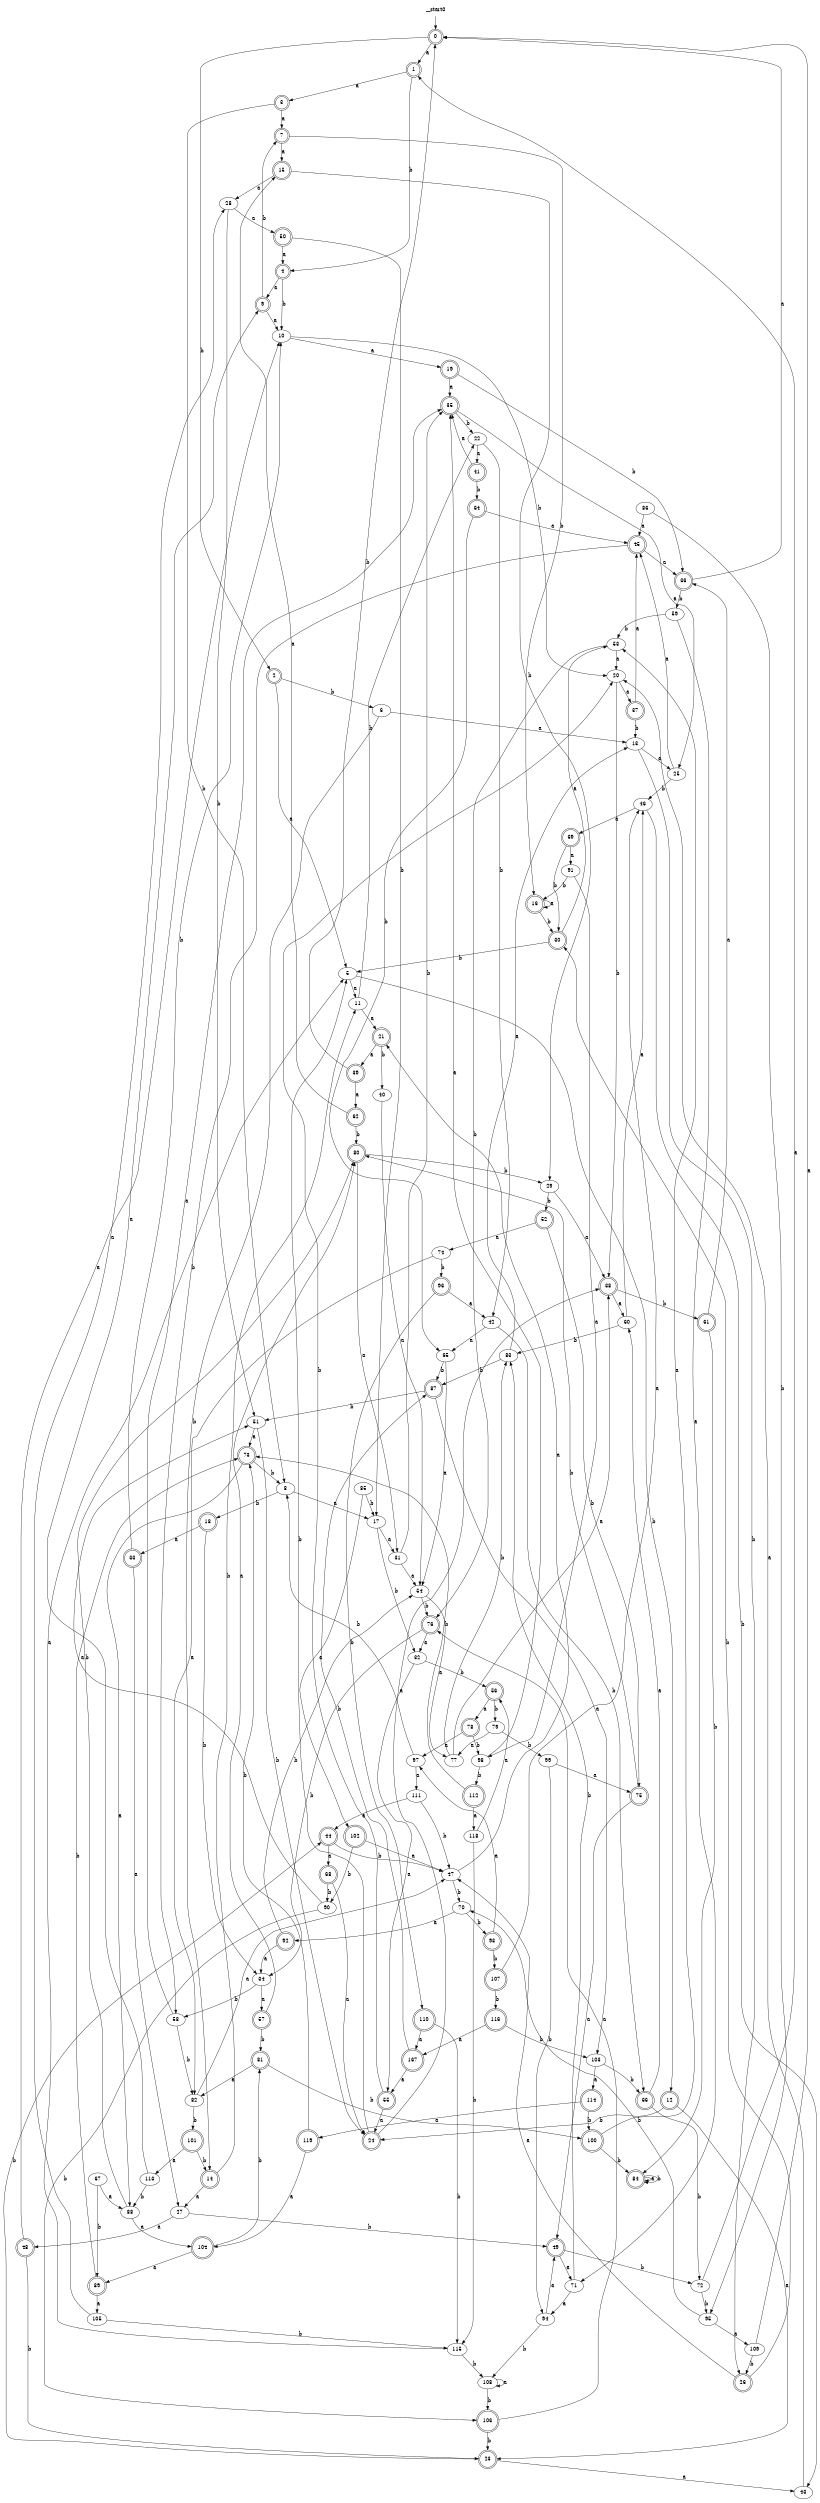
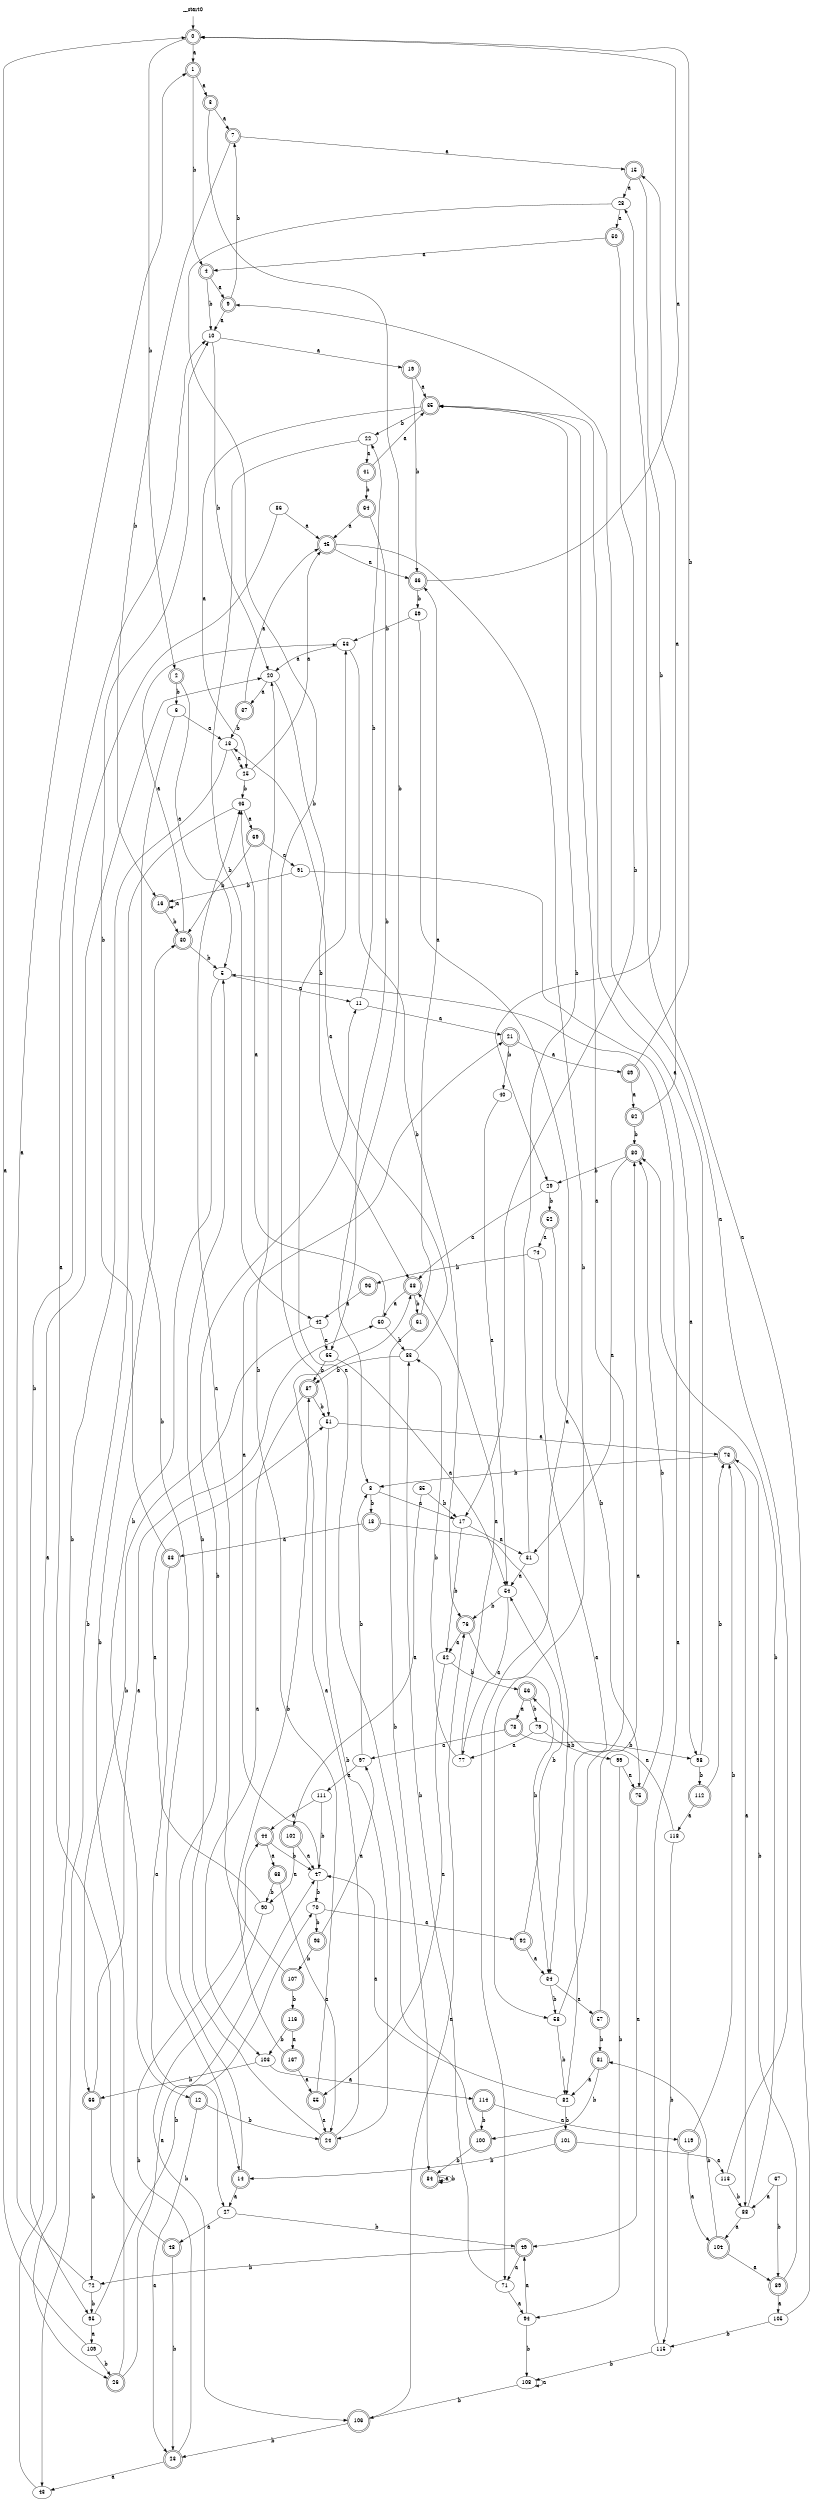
edge "102" -> "90": label "b" -> "a"
node "110": removed
